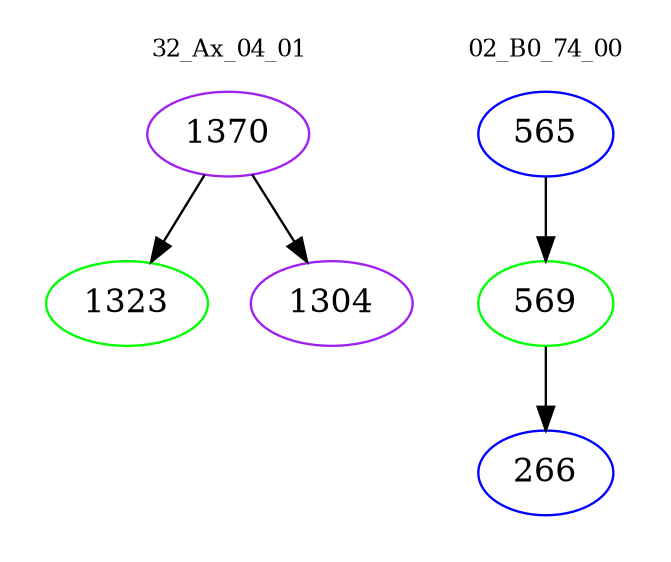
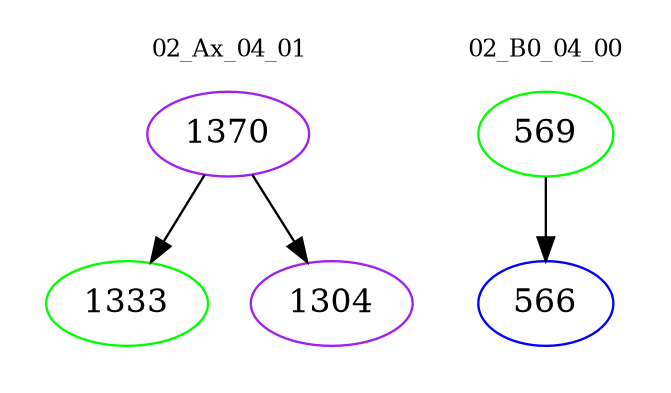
cluster "32_Ax_04_01": label "32_Ax_04_01" -> "02_Ax_04_01"
cluster "02_B0_74_00": label "02_B0_74_00" -> "02_B0_04_00"
node "565": removed
node "1323": label "1323" -> "1333"
node "266": label "266" -> "566"
